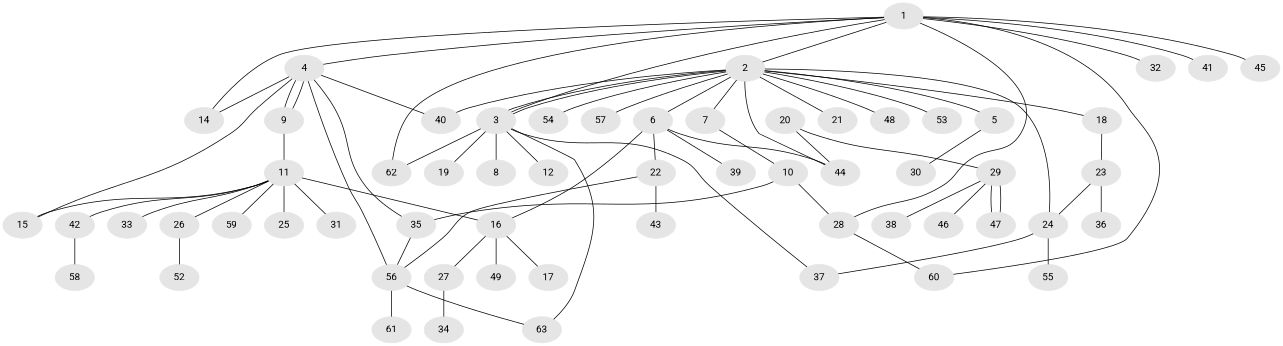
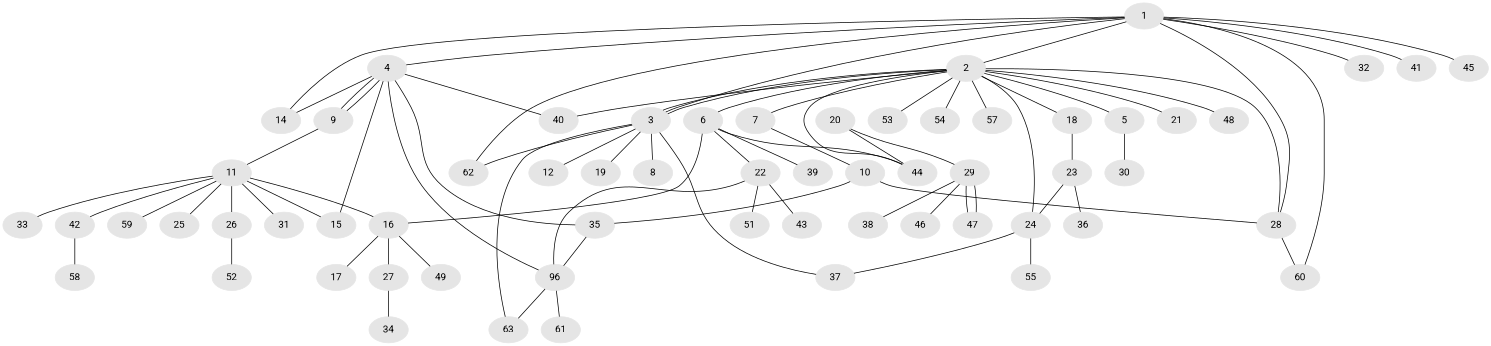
edge "2" -- "28": added
node "51": added
node "56": label "56" -> "96"
